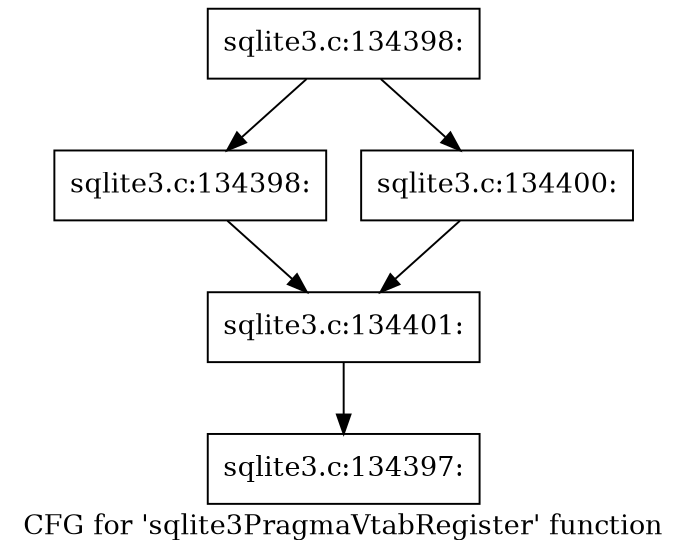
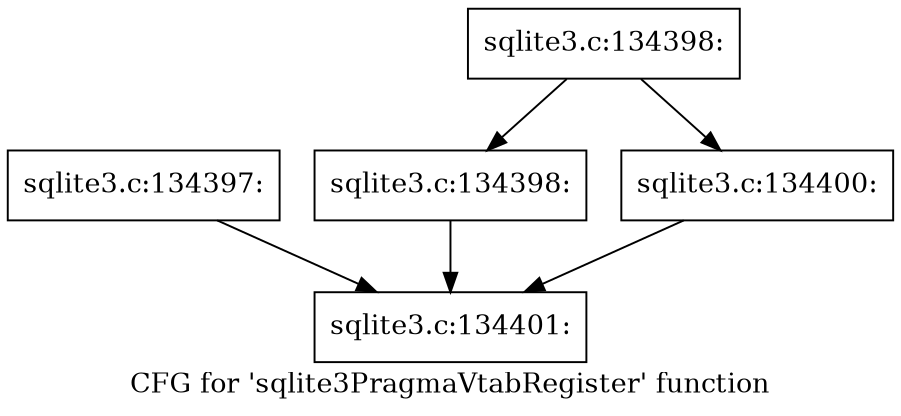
edge "sqlite3.c:134401:" -> "sqlite3.c:134397:": reversed
